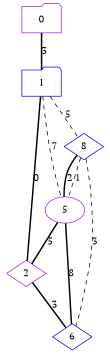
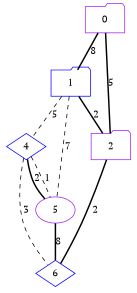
edge "0" -- "1": label "3" -> "8"
node "8": label "8" -> "4"
edge "1" -- "2": label "0" -> "2"
edge "5" -- "2": now "0" -- "2"
node "2": shape diamond -> folder
edge "2" -- "6": label "3" -> "2"
